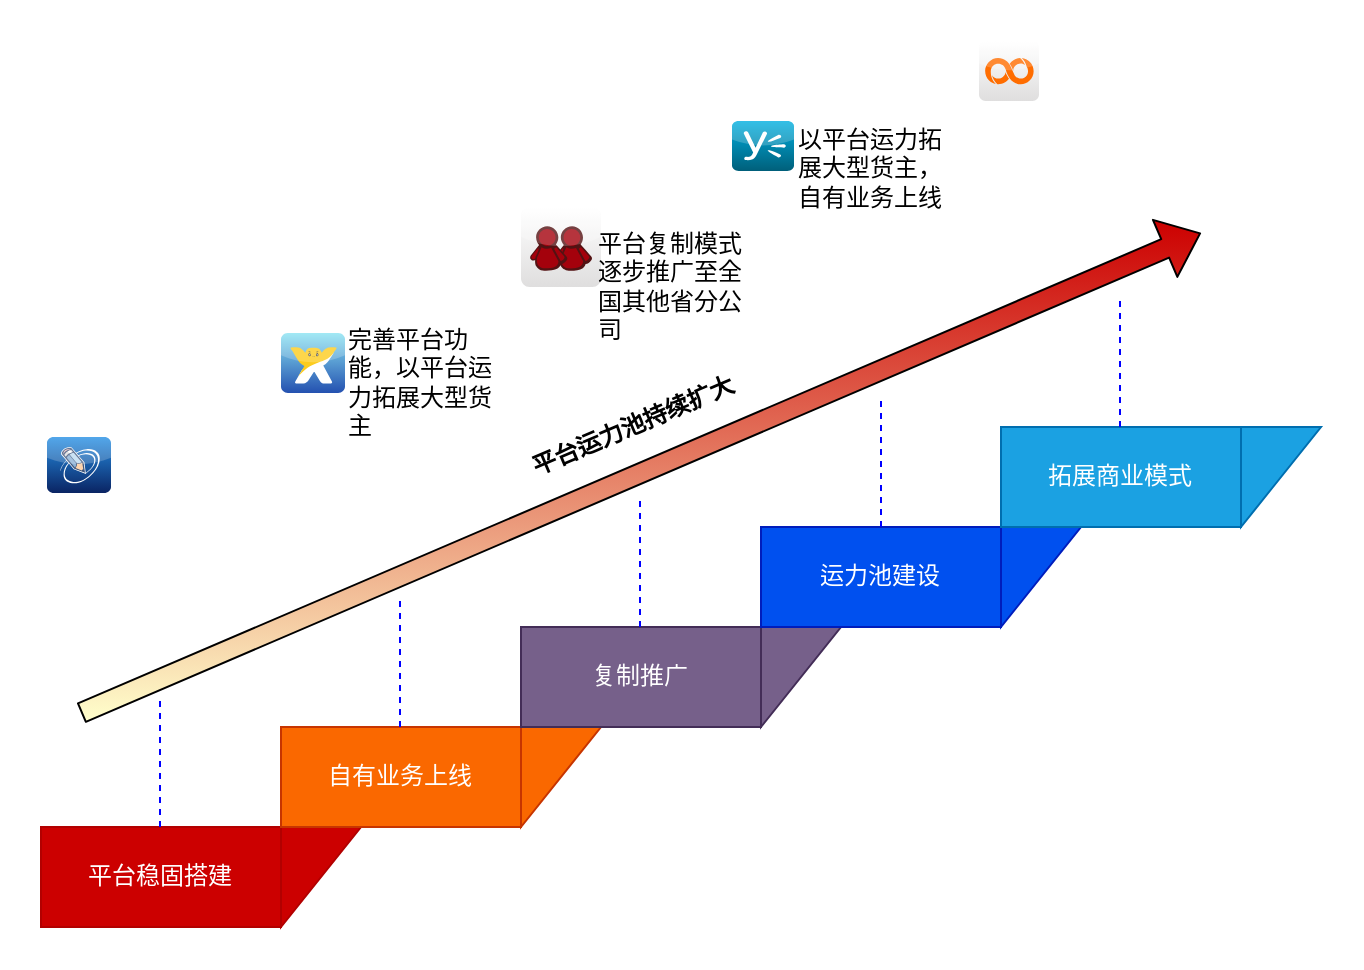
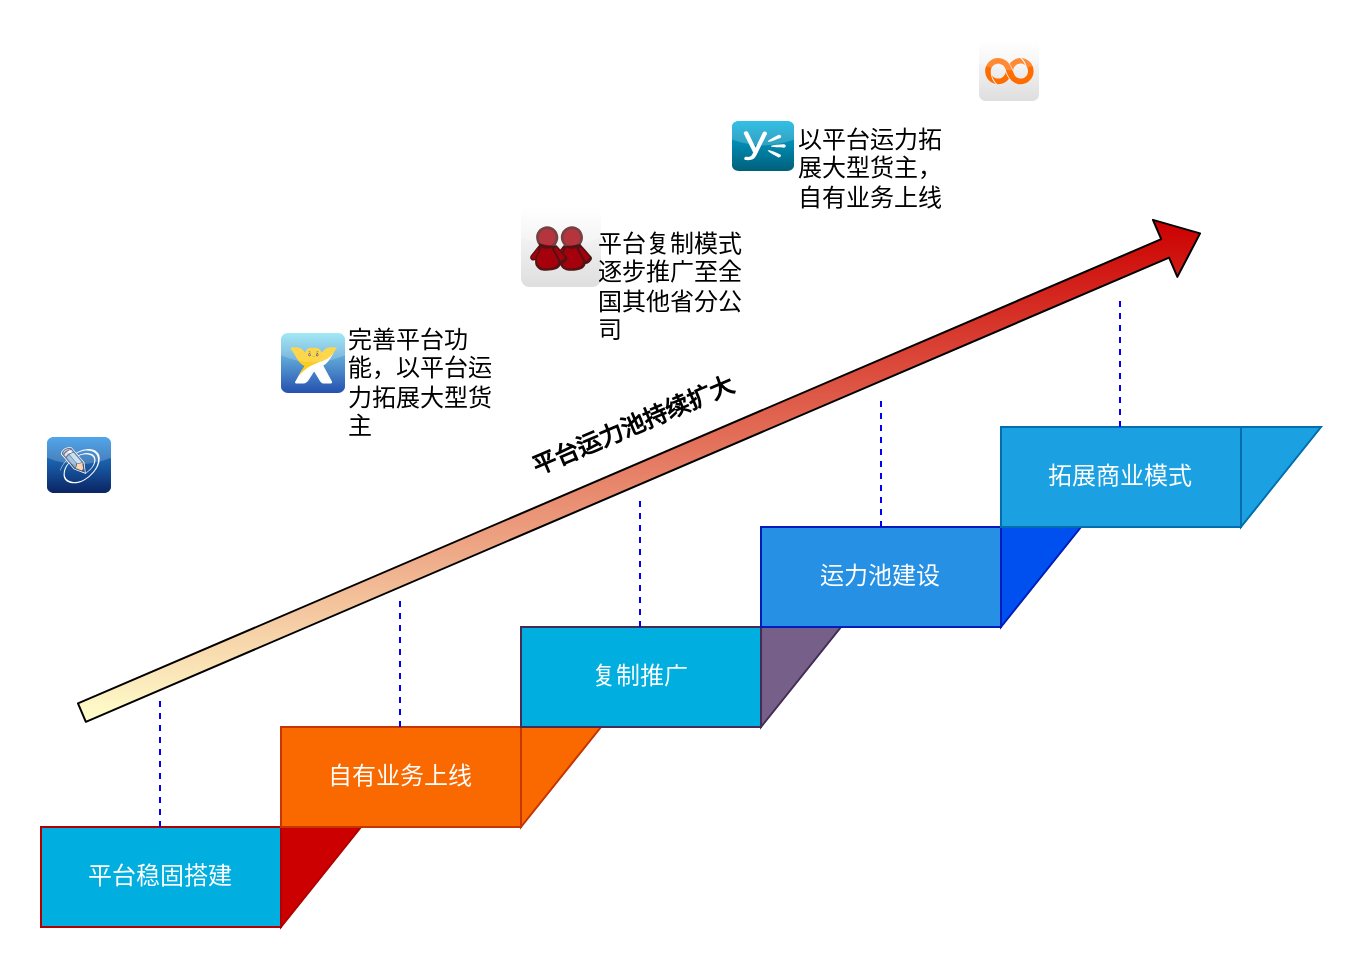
node "运力池建设": fillcolor #0050ef -> #2690e5
node "复制推广": fillcolor #76608a -> #00afe0
node "平台稳固搭建": fillcolor #cc0000 -> #00afe0
